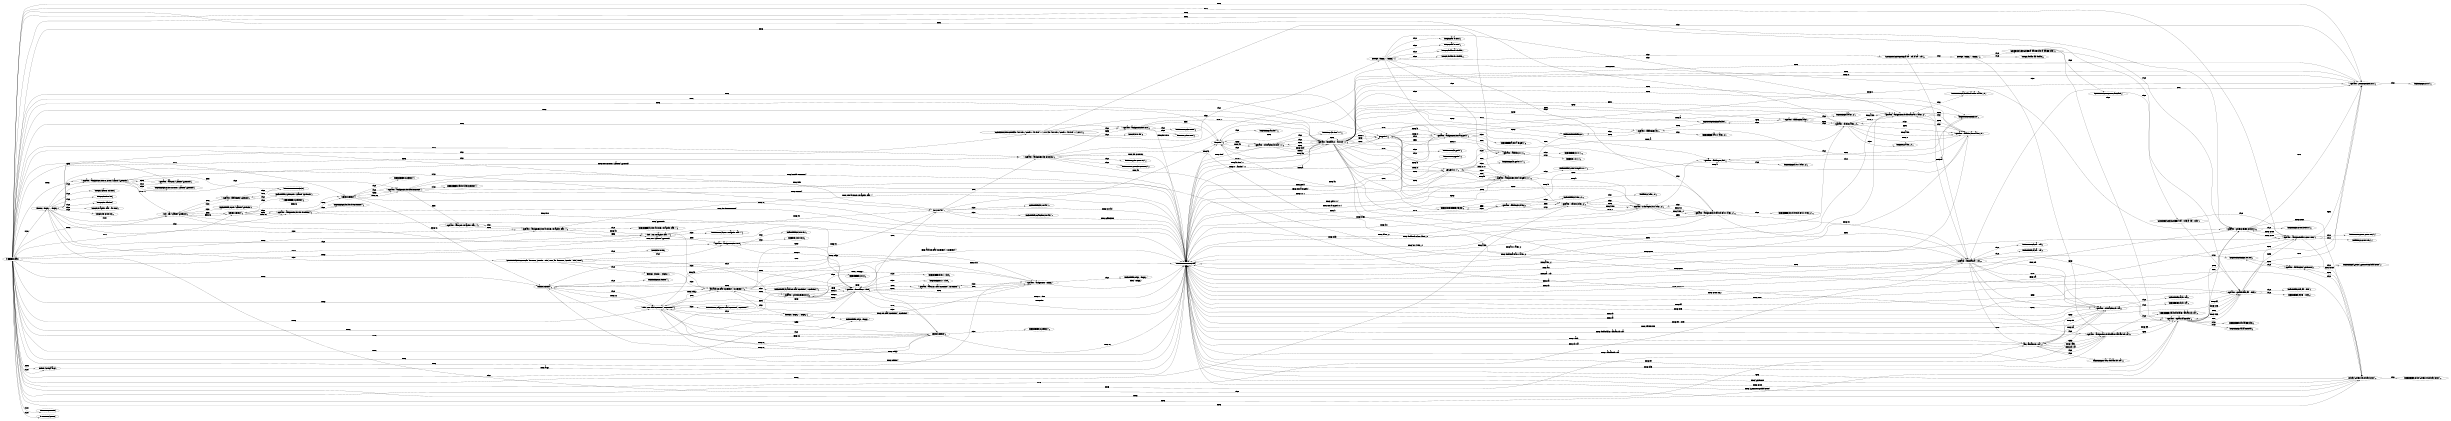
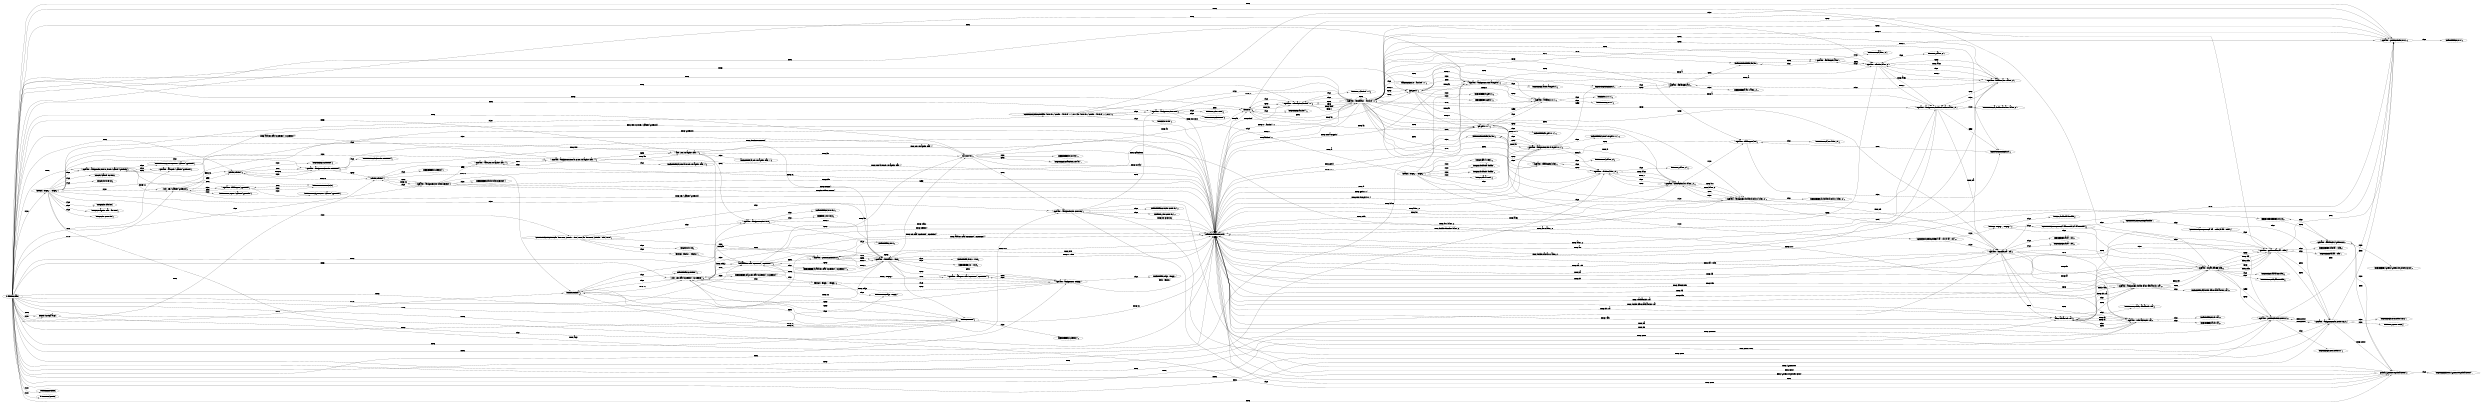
node "(IDENTIFIER,x,x < lis.size() - 1)": added
edge "(METHOD,main)" -> "(<operator>.subtraction,lis.size() - 1)": added, label "DDG:"
edge "(<init>,new ArrayList<Pair>())" -> "(METHOD_RETURN,void)": added, label "DDG: new ArrayList<Pair>()"
edge "(sort,sort(lis))" -> "(IDENTIFIER,Collections,sort(lis))": label "AST: " -> "CDG: "
edge "(METHOD,main)" -> "(<operator>.assignment,ANY lis = new ArrayList<Pair>())": label "DDG: " -> "DDG: add(new Pair(sc.nextInt(), sc.nextInt()))"
edge "(<operator>.postIncrement,count++)" -> "(println,System.out.println(count))": removed, label "DDG: count"
